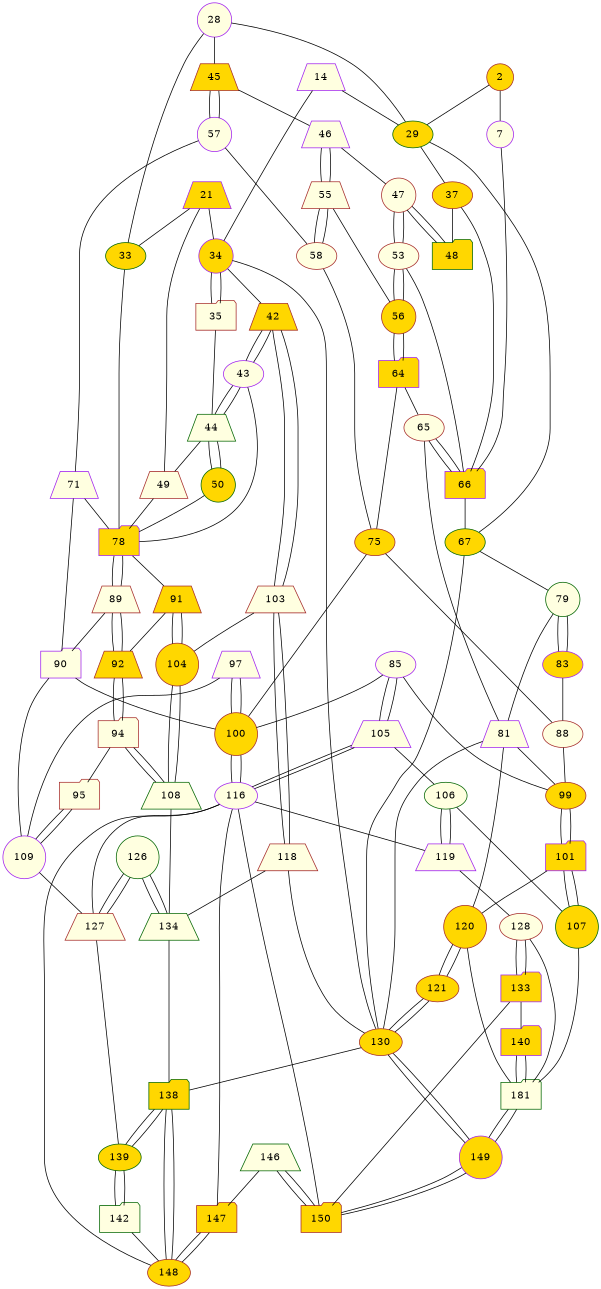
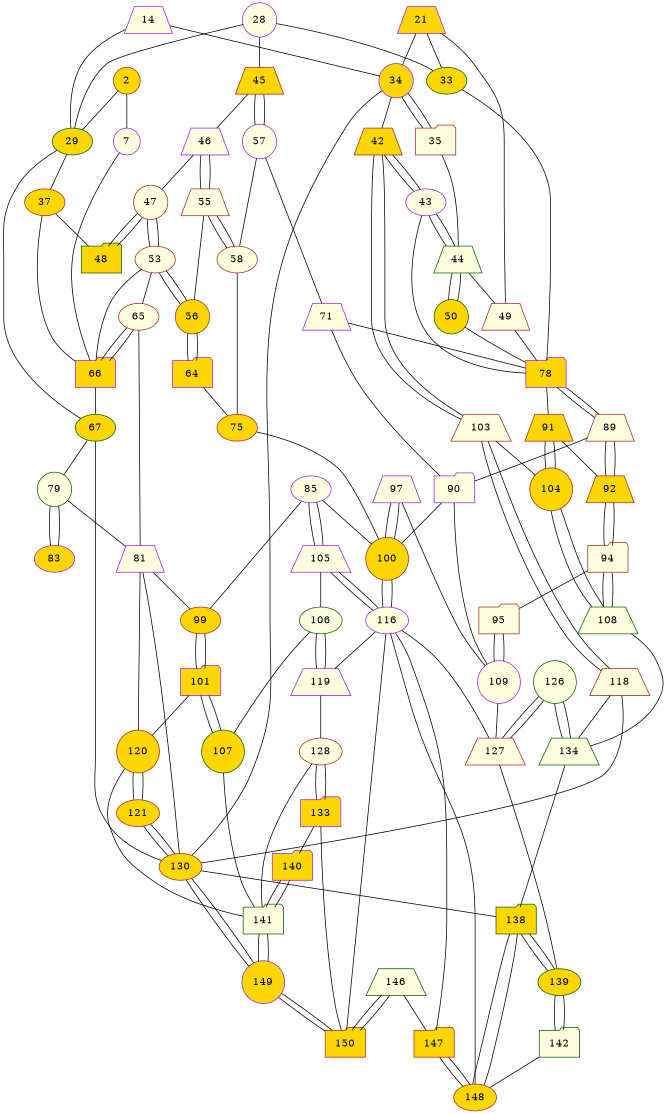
edge "64" -- "65": now "53" -- "65"
node "88": removed
node "181": label "181" -> "141"
